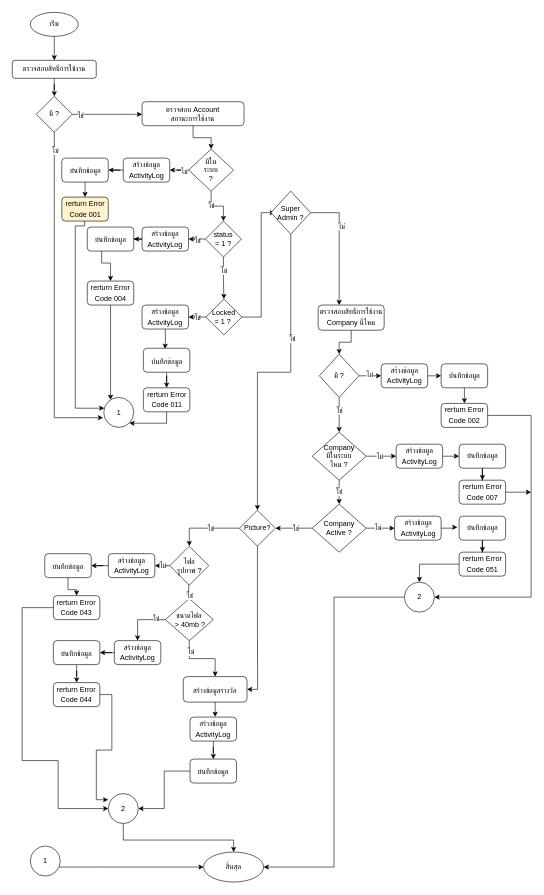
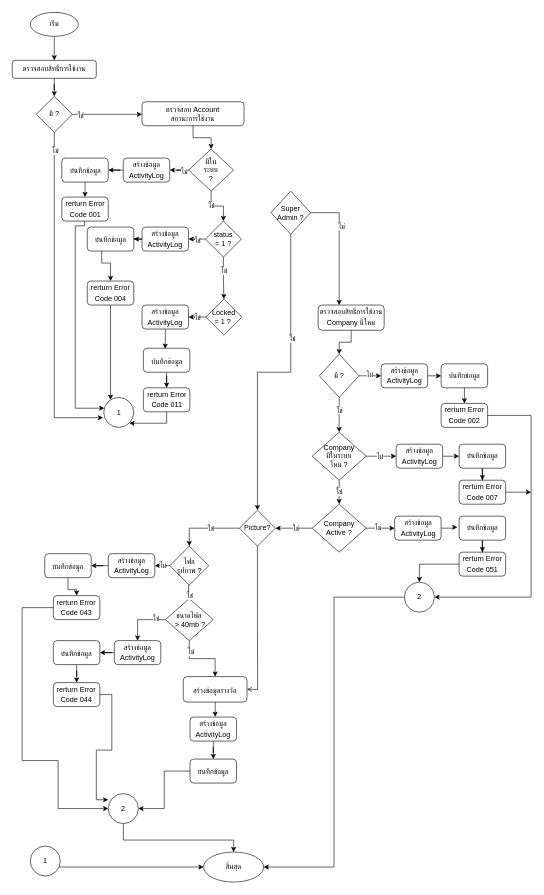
node "rerturn Error Code 001": fillcolor #fff2cc -> #ffffff
edge "Locked= 1 ?" -> "Super Admin ?": removed
edge "Picture?" -> "สร้างข้อมูลรางวัล": arrowhead classic -> open
